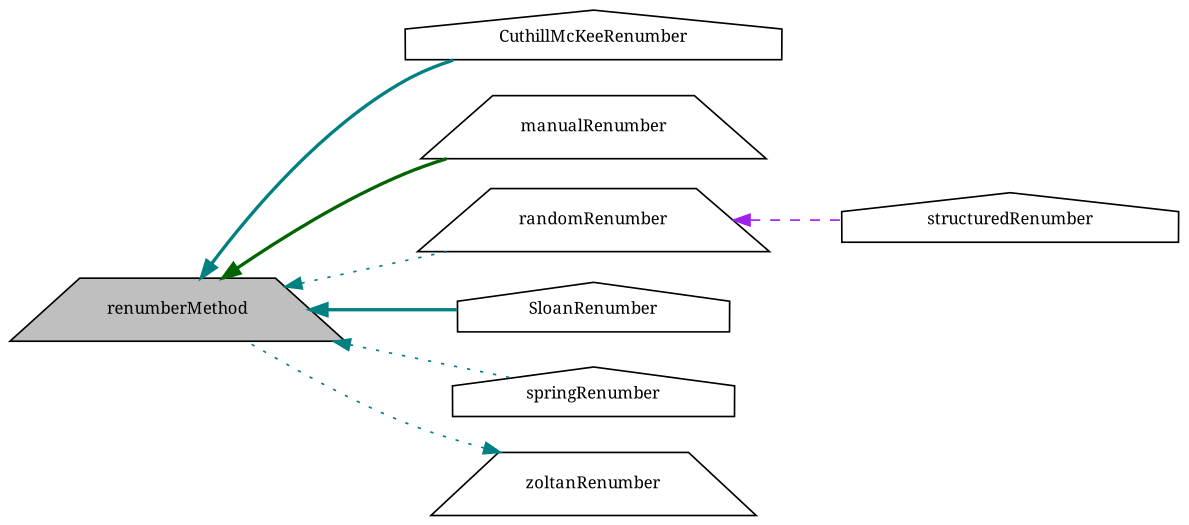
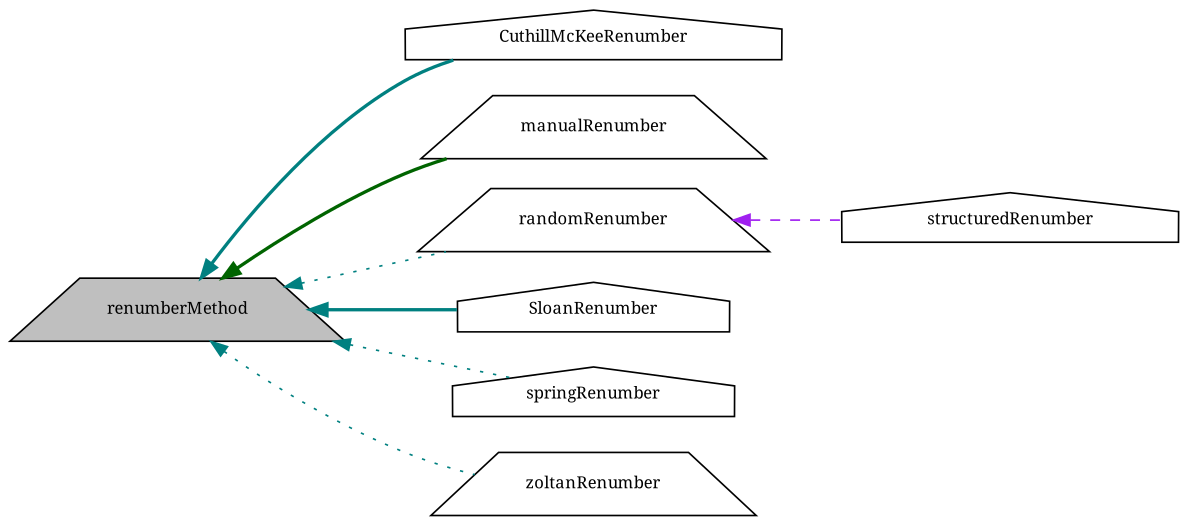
edge "renumberMethod" -> "zoltanRenumber": reversed
